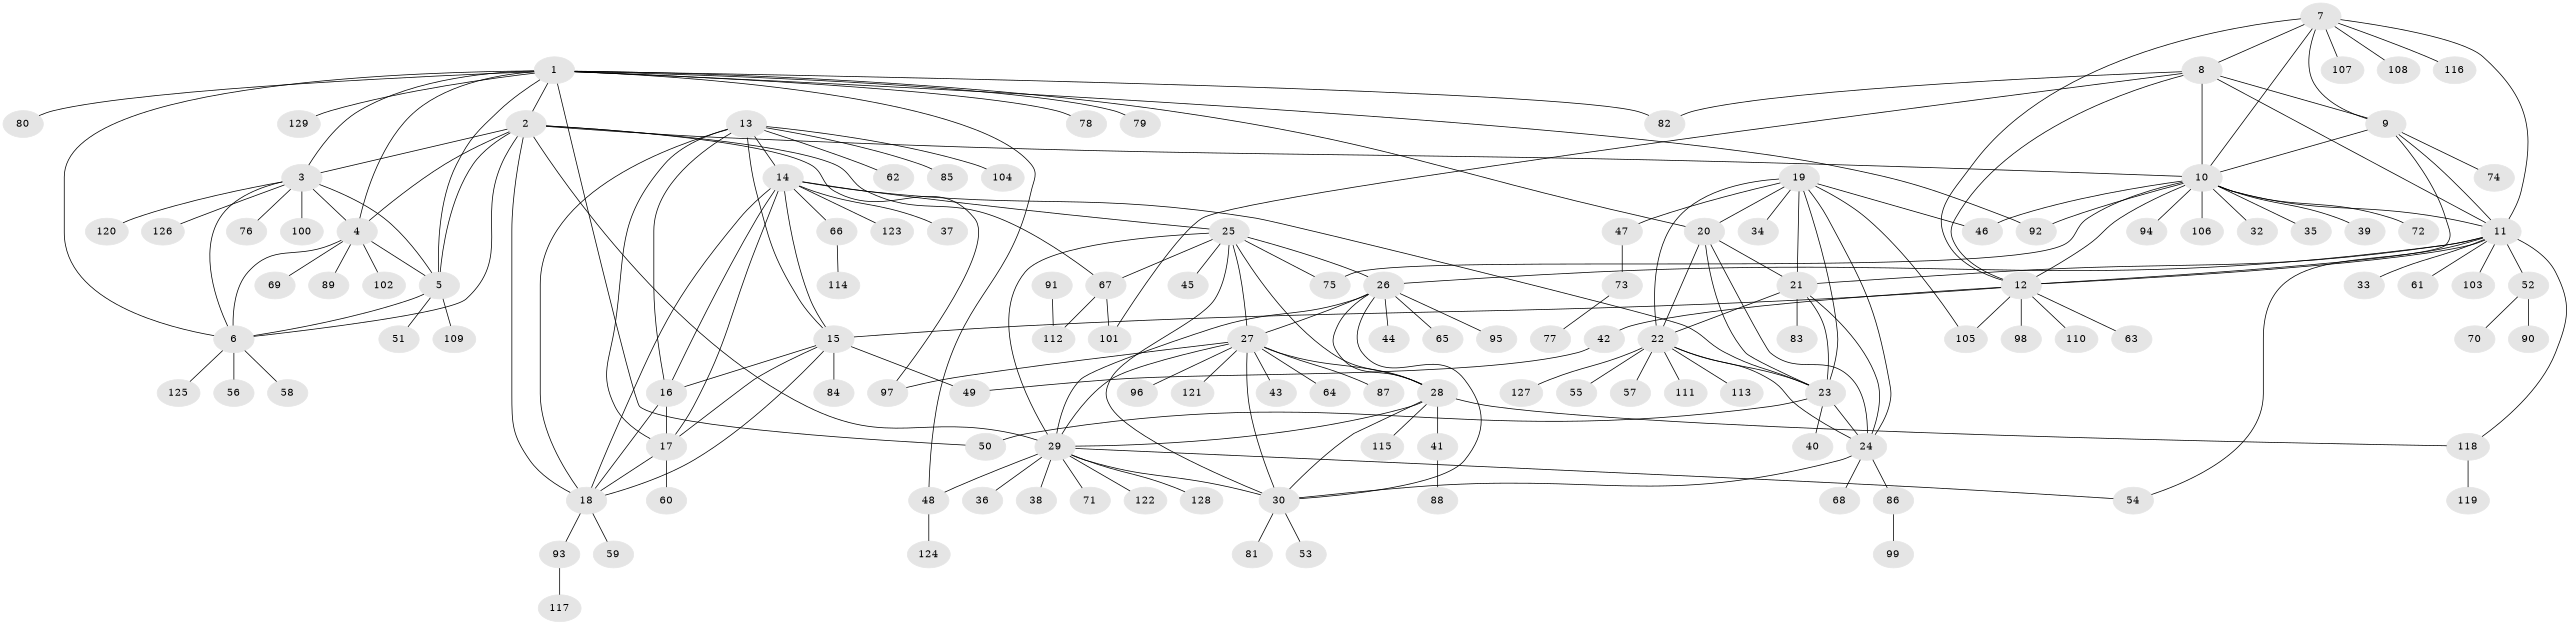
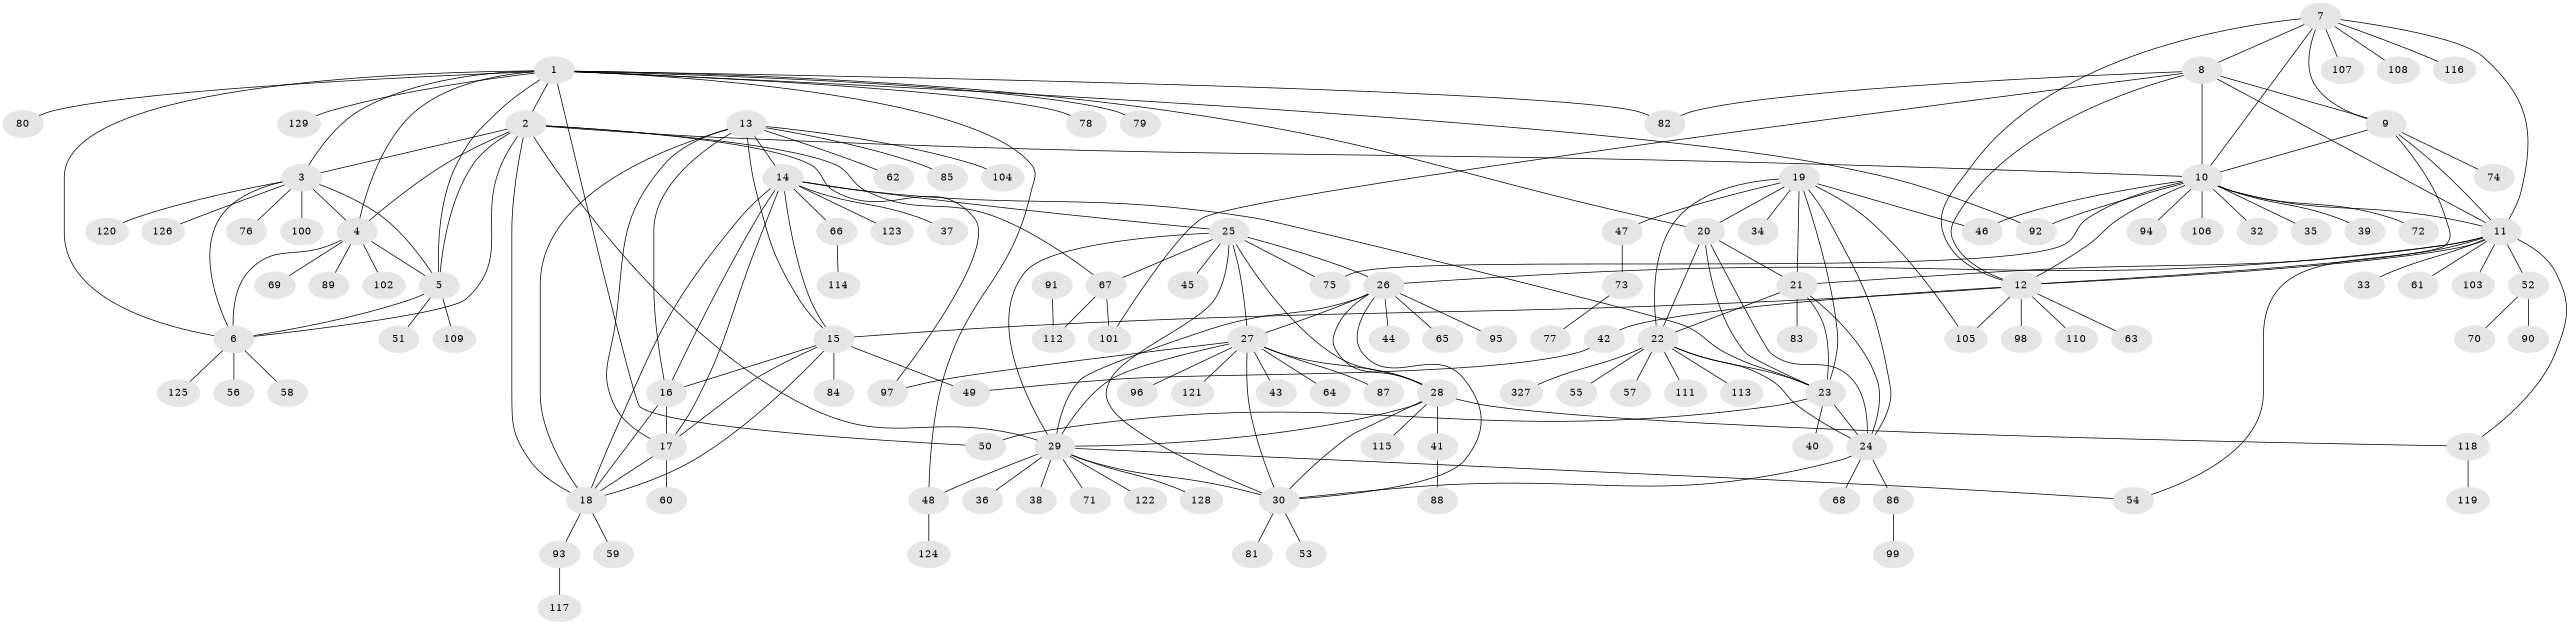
node "127": label "127" -> "327"
